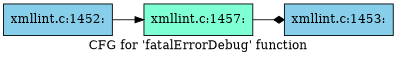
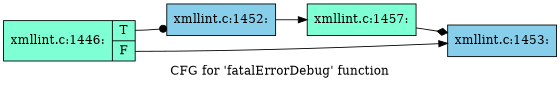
node "xmllint.c:1446:": added
